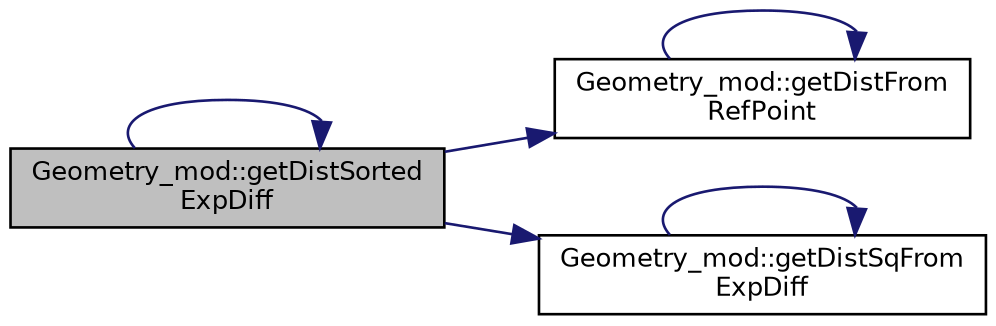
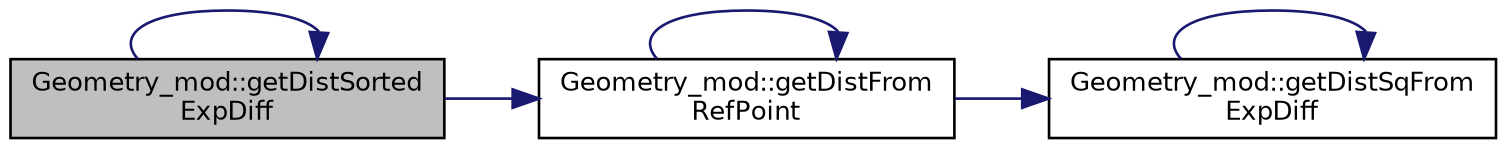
edge "Geometry_mod::getDistSorted ExpDiff" -> "Geometry_mod::getDistSqFrom ExpDiff": now "Geometry_mod::getDistFrom RefPoint" -> "Geometry_mod::getDistSqFrom ExpDiff"
